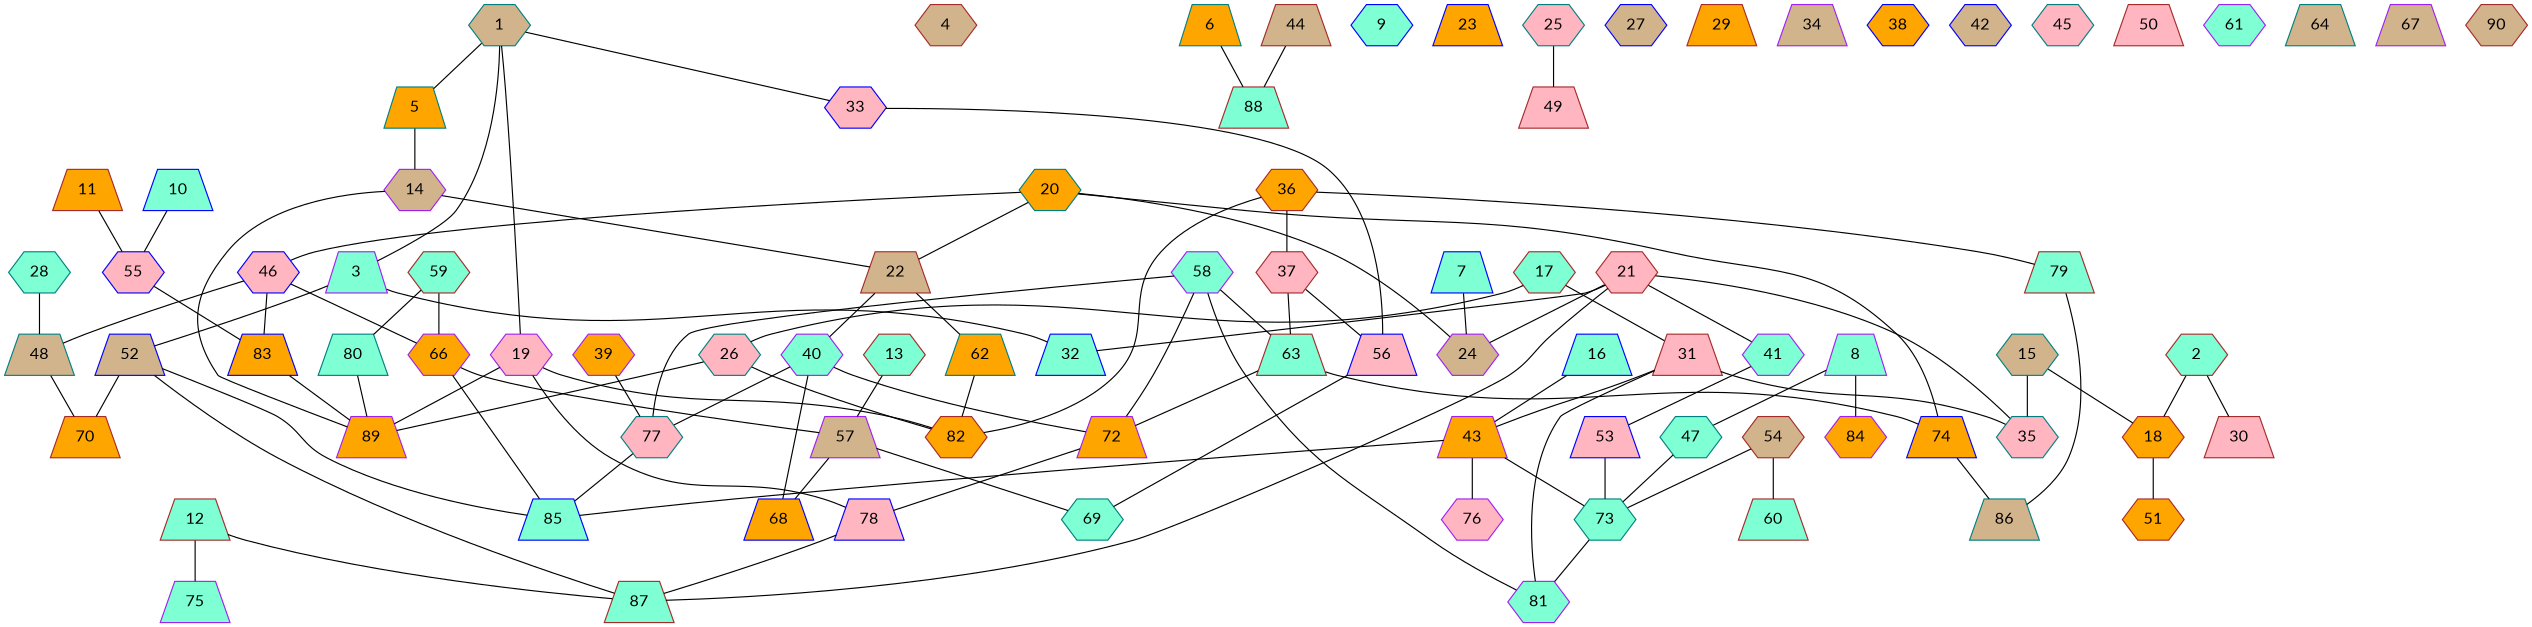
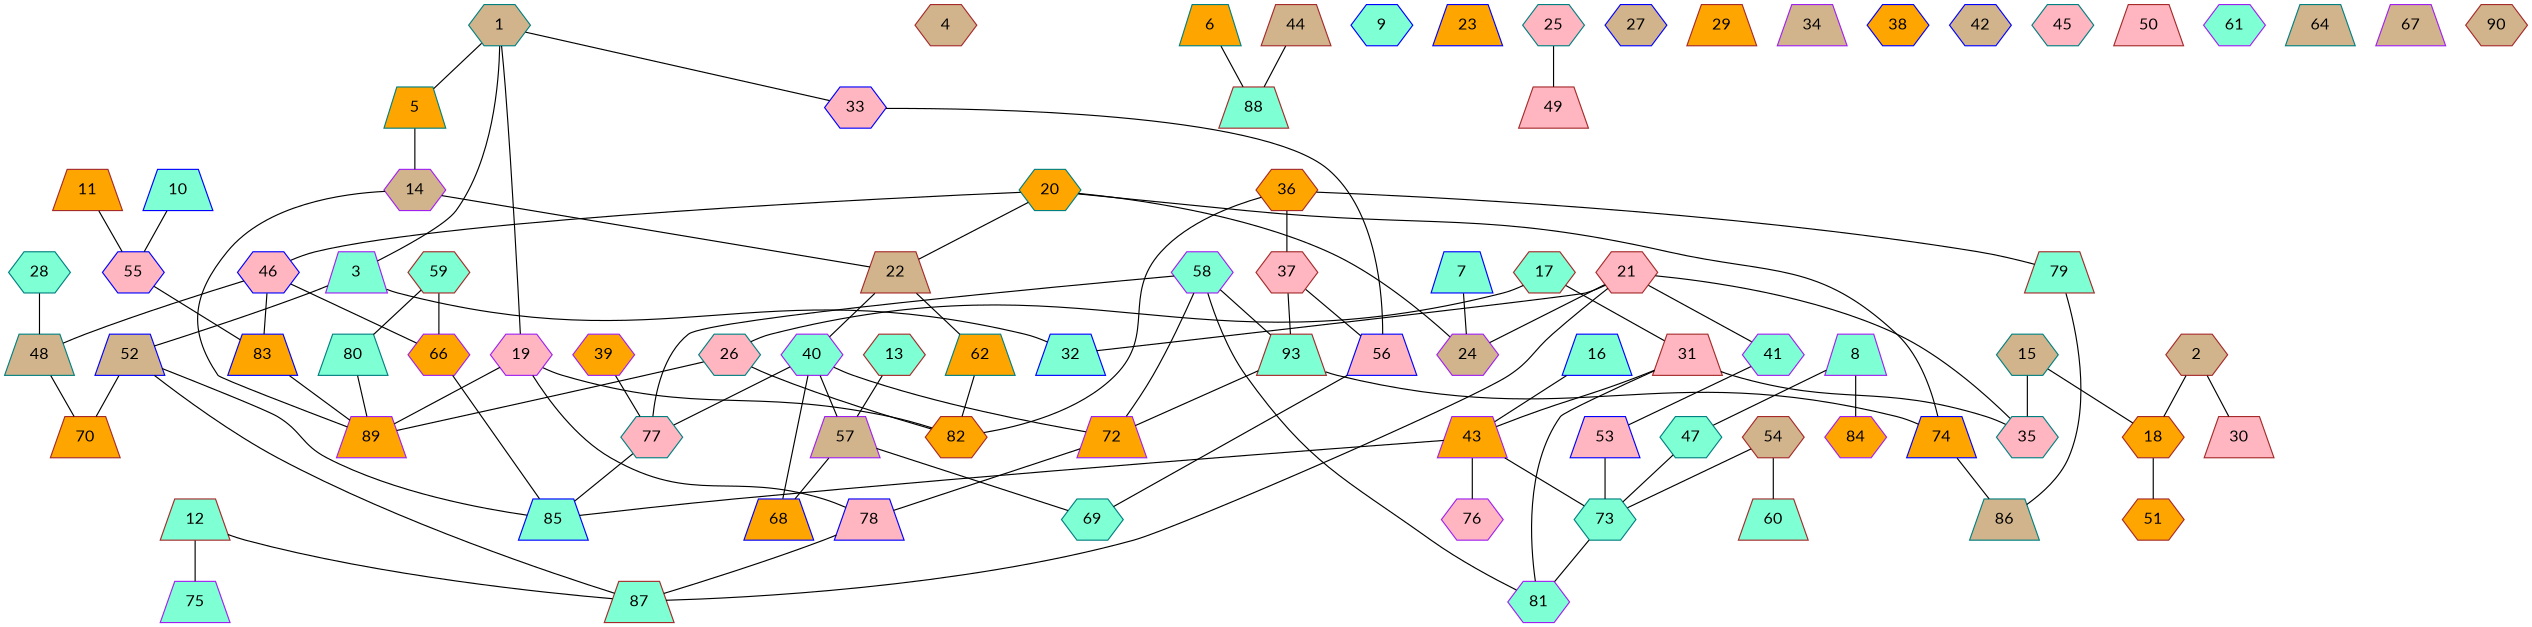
node "63": label "63" -> "93"
node "2": fillcolor aquamarine -> tan
edge "66" -- "57": now "40" -- "57"
